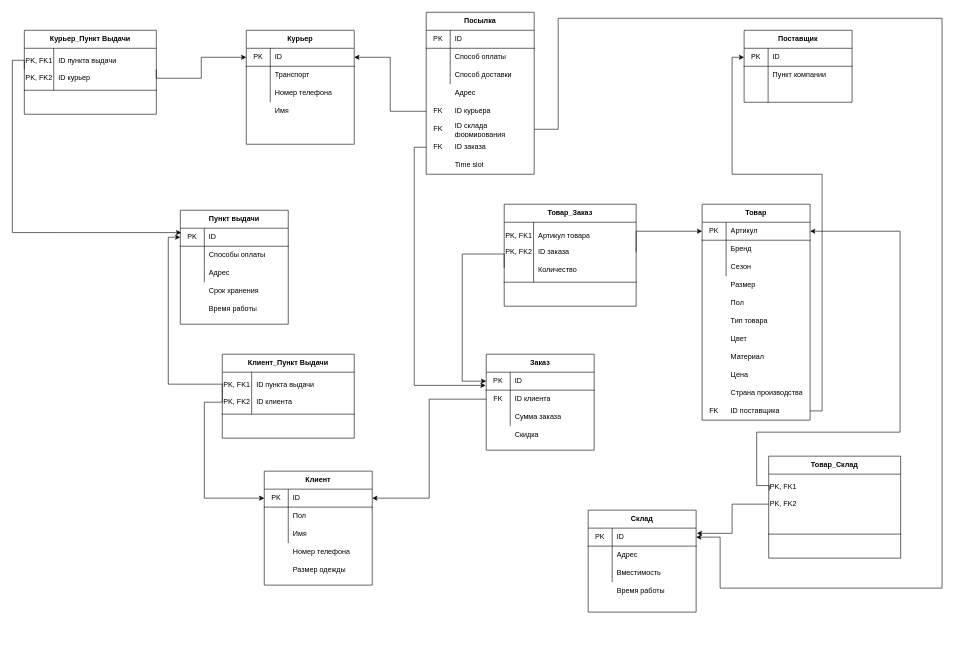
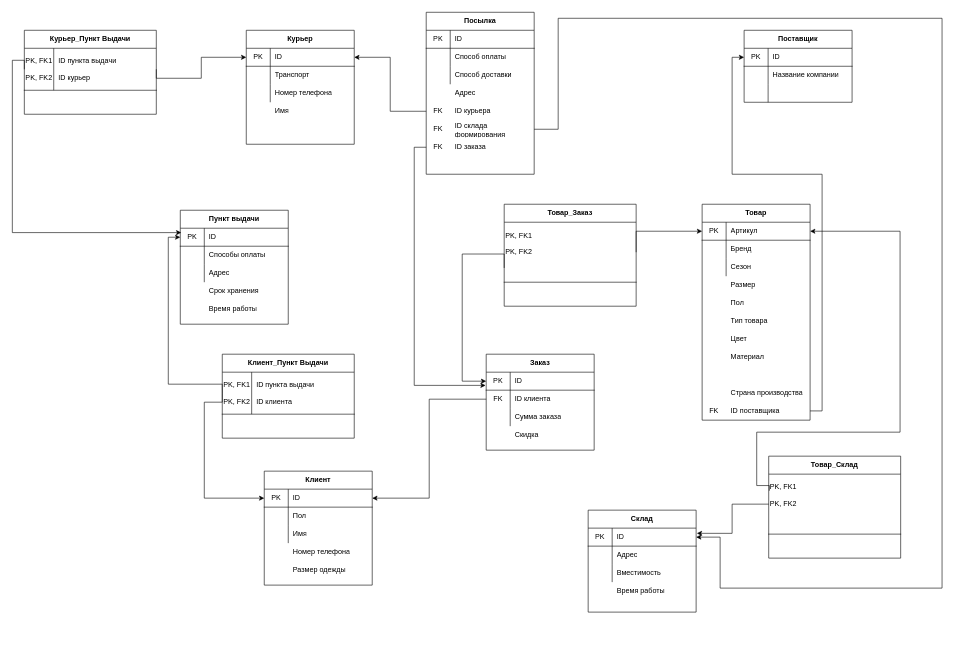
node "Пункт компании": label "Пункт компании" -> "Название компании"
node "Time slot": removed
node "Артикул товара ID заказа Количество": removed
node "Цена": removed
